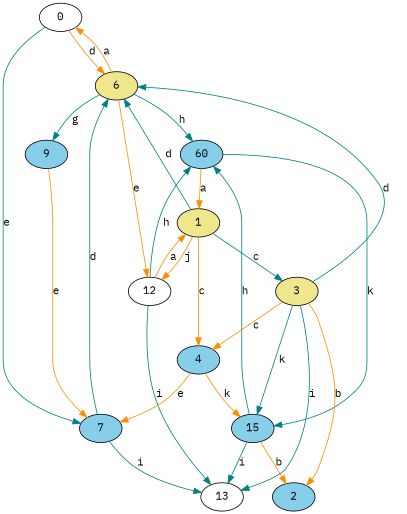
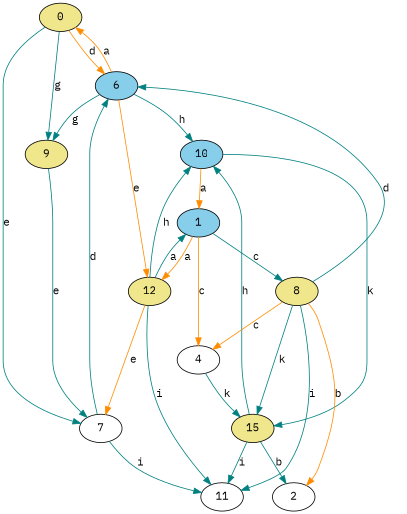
node "0": fillcolor white -> khaki
edge "0" -> "9": added, label "g"
node "6": fillcolor khaki -> skyblue
node "9": fillcolor skyblue -> khaki
node "60": label "60" -> "10"
edge "1" -> "6": removed, label "d"
node "1": fillcolor khaki -> skyblue
edge "1" -> "12": label "j" -> "a"
edge "12" -> "1": color darkorange -> teal
node "12": fillcolor white -> khaki
node "3": label "3" -> "8"
edge "9" -> "7": color darkorange -> teal
node "4": fillcolor skyblue -> white
edge "4" -> "15": color darkorange -> teal
edge "4" -> "7": now "12" -> "7"
node "7": fillcolor skyblue -> white
node "15": fillcolor skyblue -> khaki
edge "15" -> "2": color darkorange -> teal
node "13": label "13" -> "11"
node "2": fillcolor skyblue -> white
